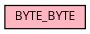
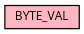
node "BYTE_BYTE": label "BYTE_BYTE" -> "BYTE_VAL"
